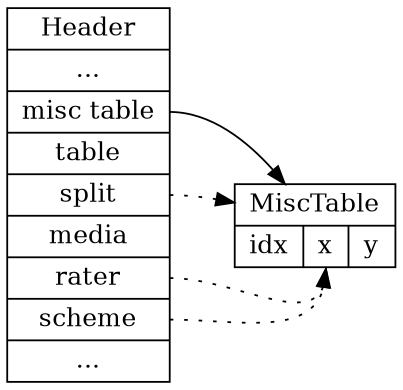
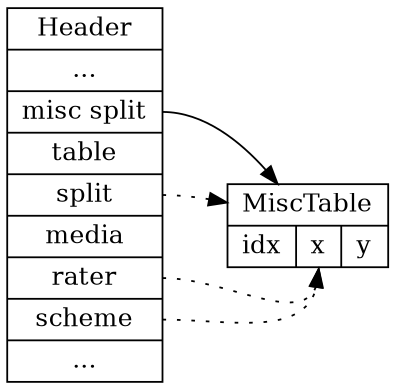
node "Header": text "misc table" -> "misc split"
